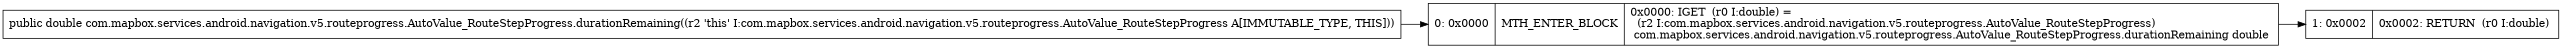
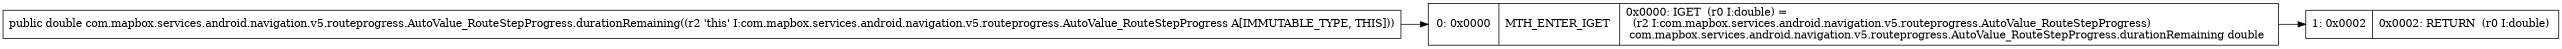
node "0: 0x0000": text "MTH_ENTER_BLOCK" -> "MTH_ENTER_IGET"
